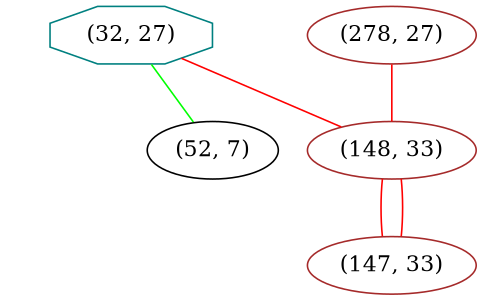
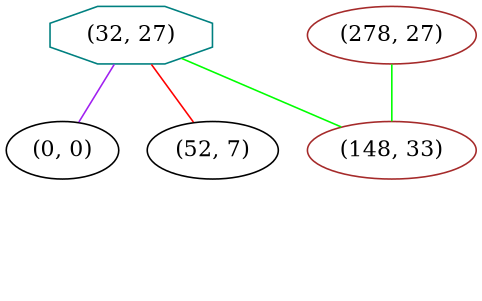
edge "(32, 27)" -- "(52, 7)": color green -> red
edge "(32, 27)" -- "(148, 33)": color red -> green
edge "(278, 27)" -- "(148, 33)": color red -> green
node "(0, 0)": added
node "(147, 33)": removed
